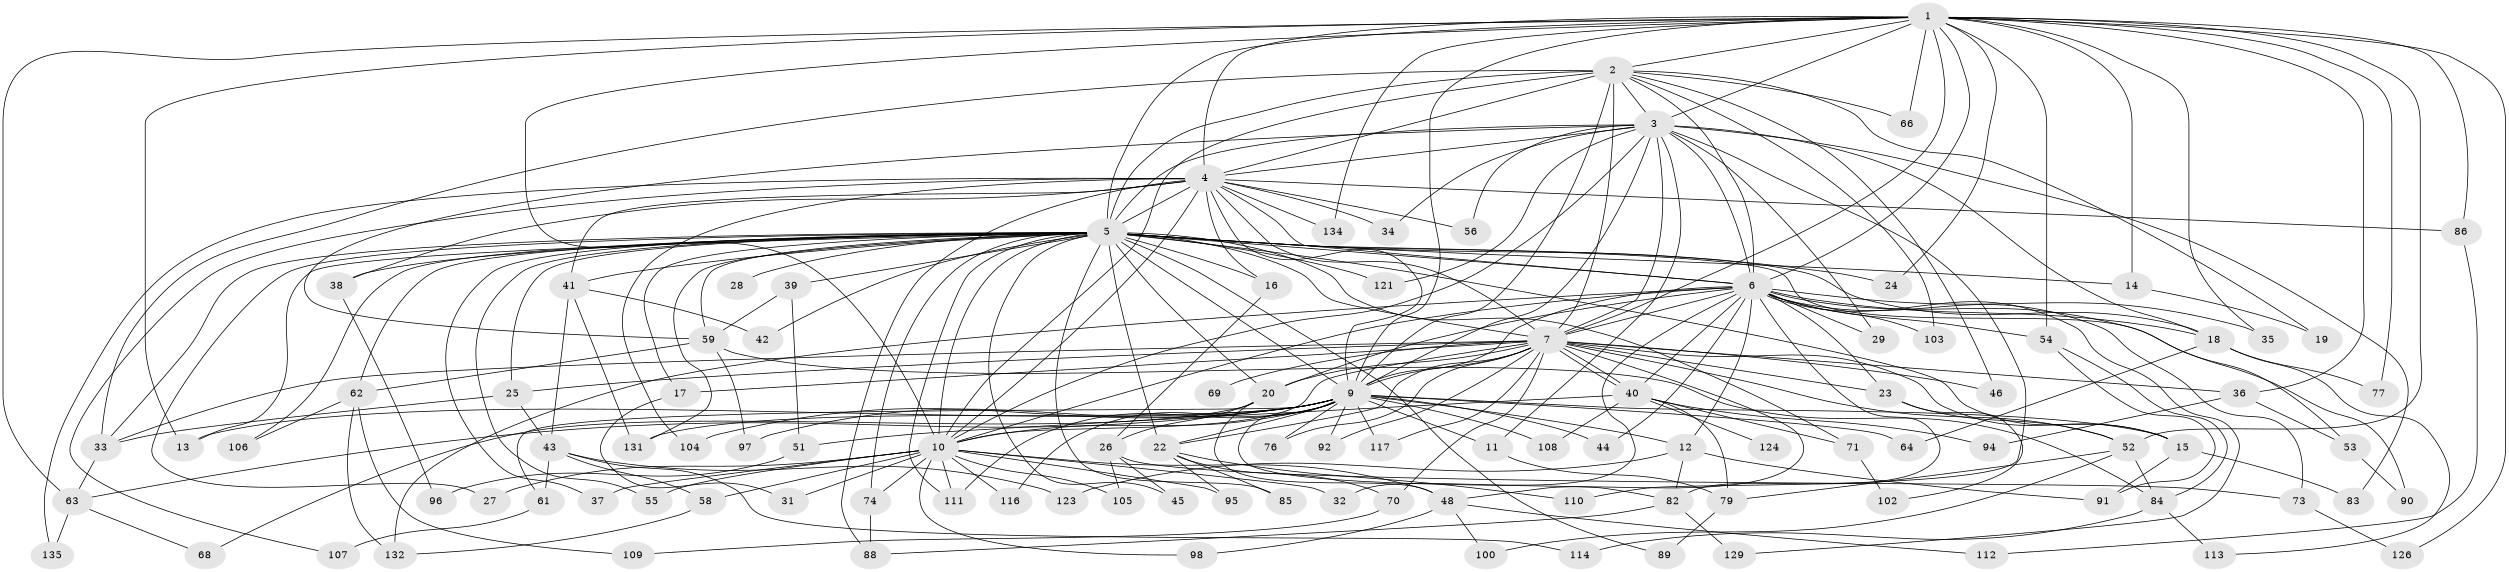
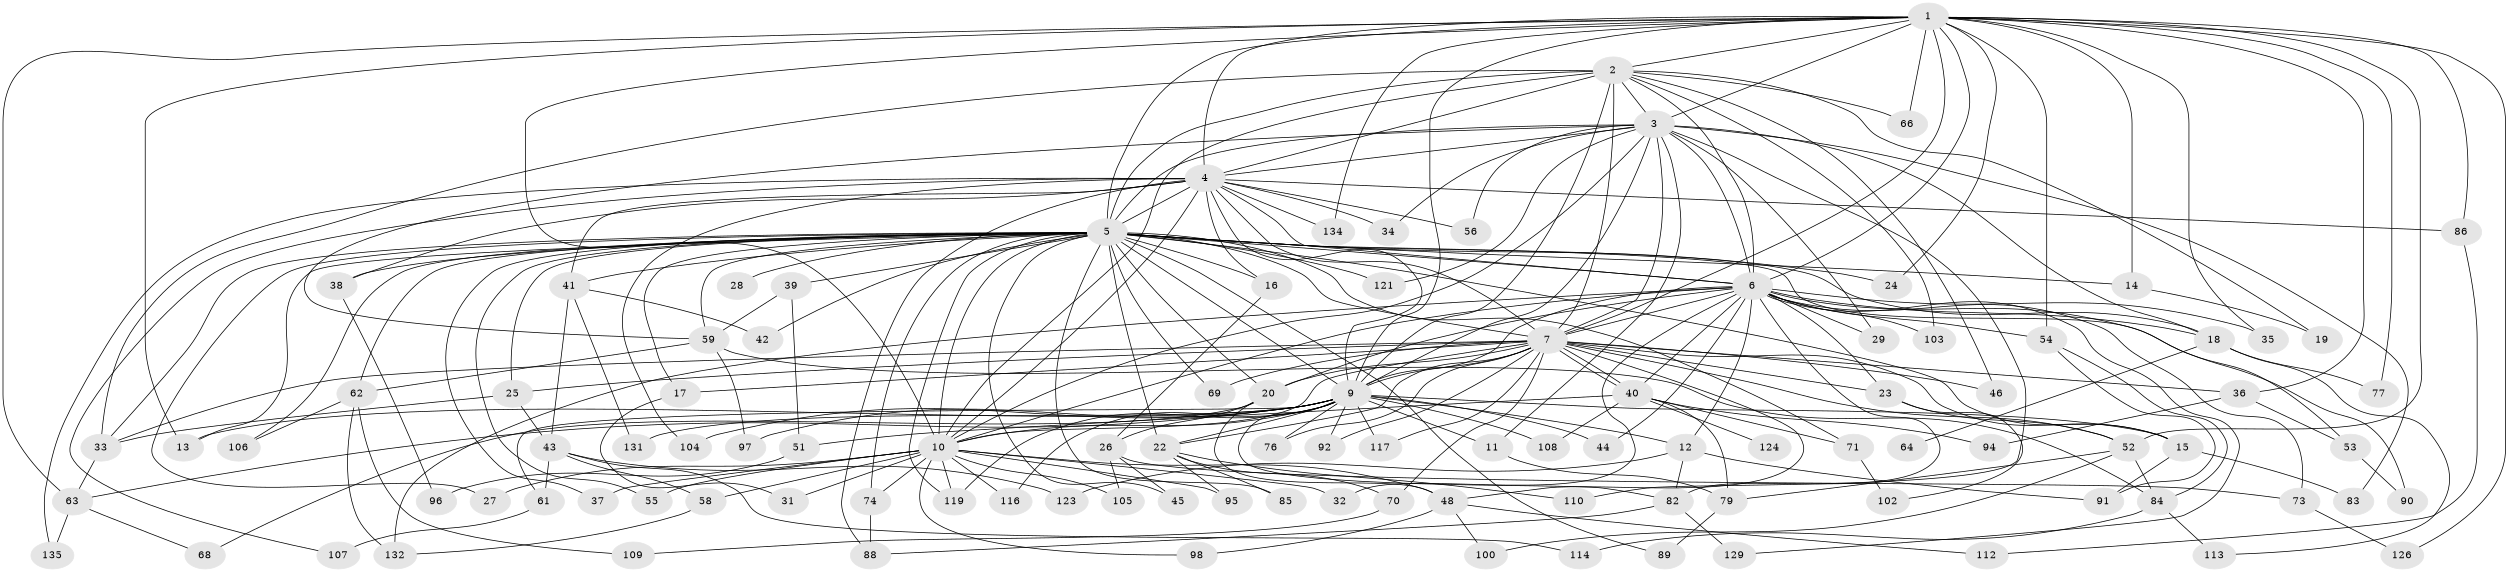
edge "5" -- "131": now "5" -- "69"
edge "9" -- "64": removed
node "111": label "111" -> "119"
